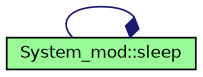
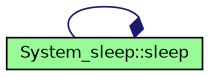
node "System_mod::sleep": label "System_mod::sleep" -> "System_sleep::sleep"
